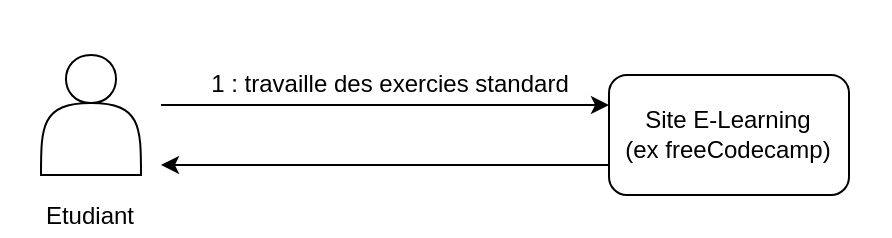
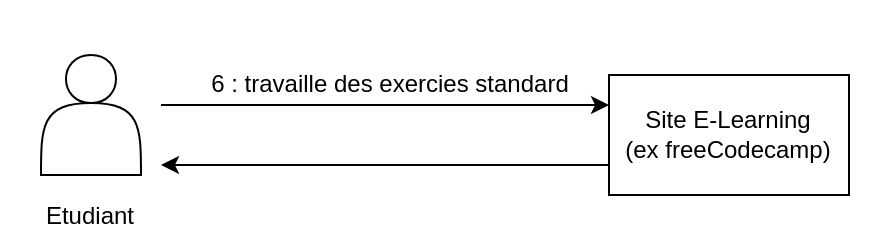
node "1 : travaille des exercies standard": label "1 : travaille des exercies standard" -> "6 : travaille des exercies standard"
node "Site E-Learning (ex freeCodecamp)": shape rounded rectangle -> rectangle
